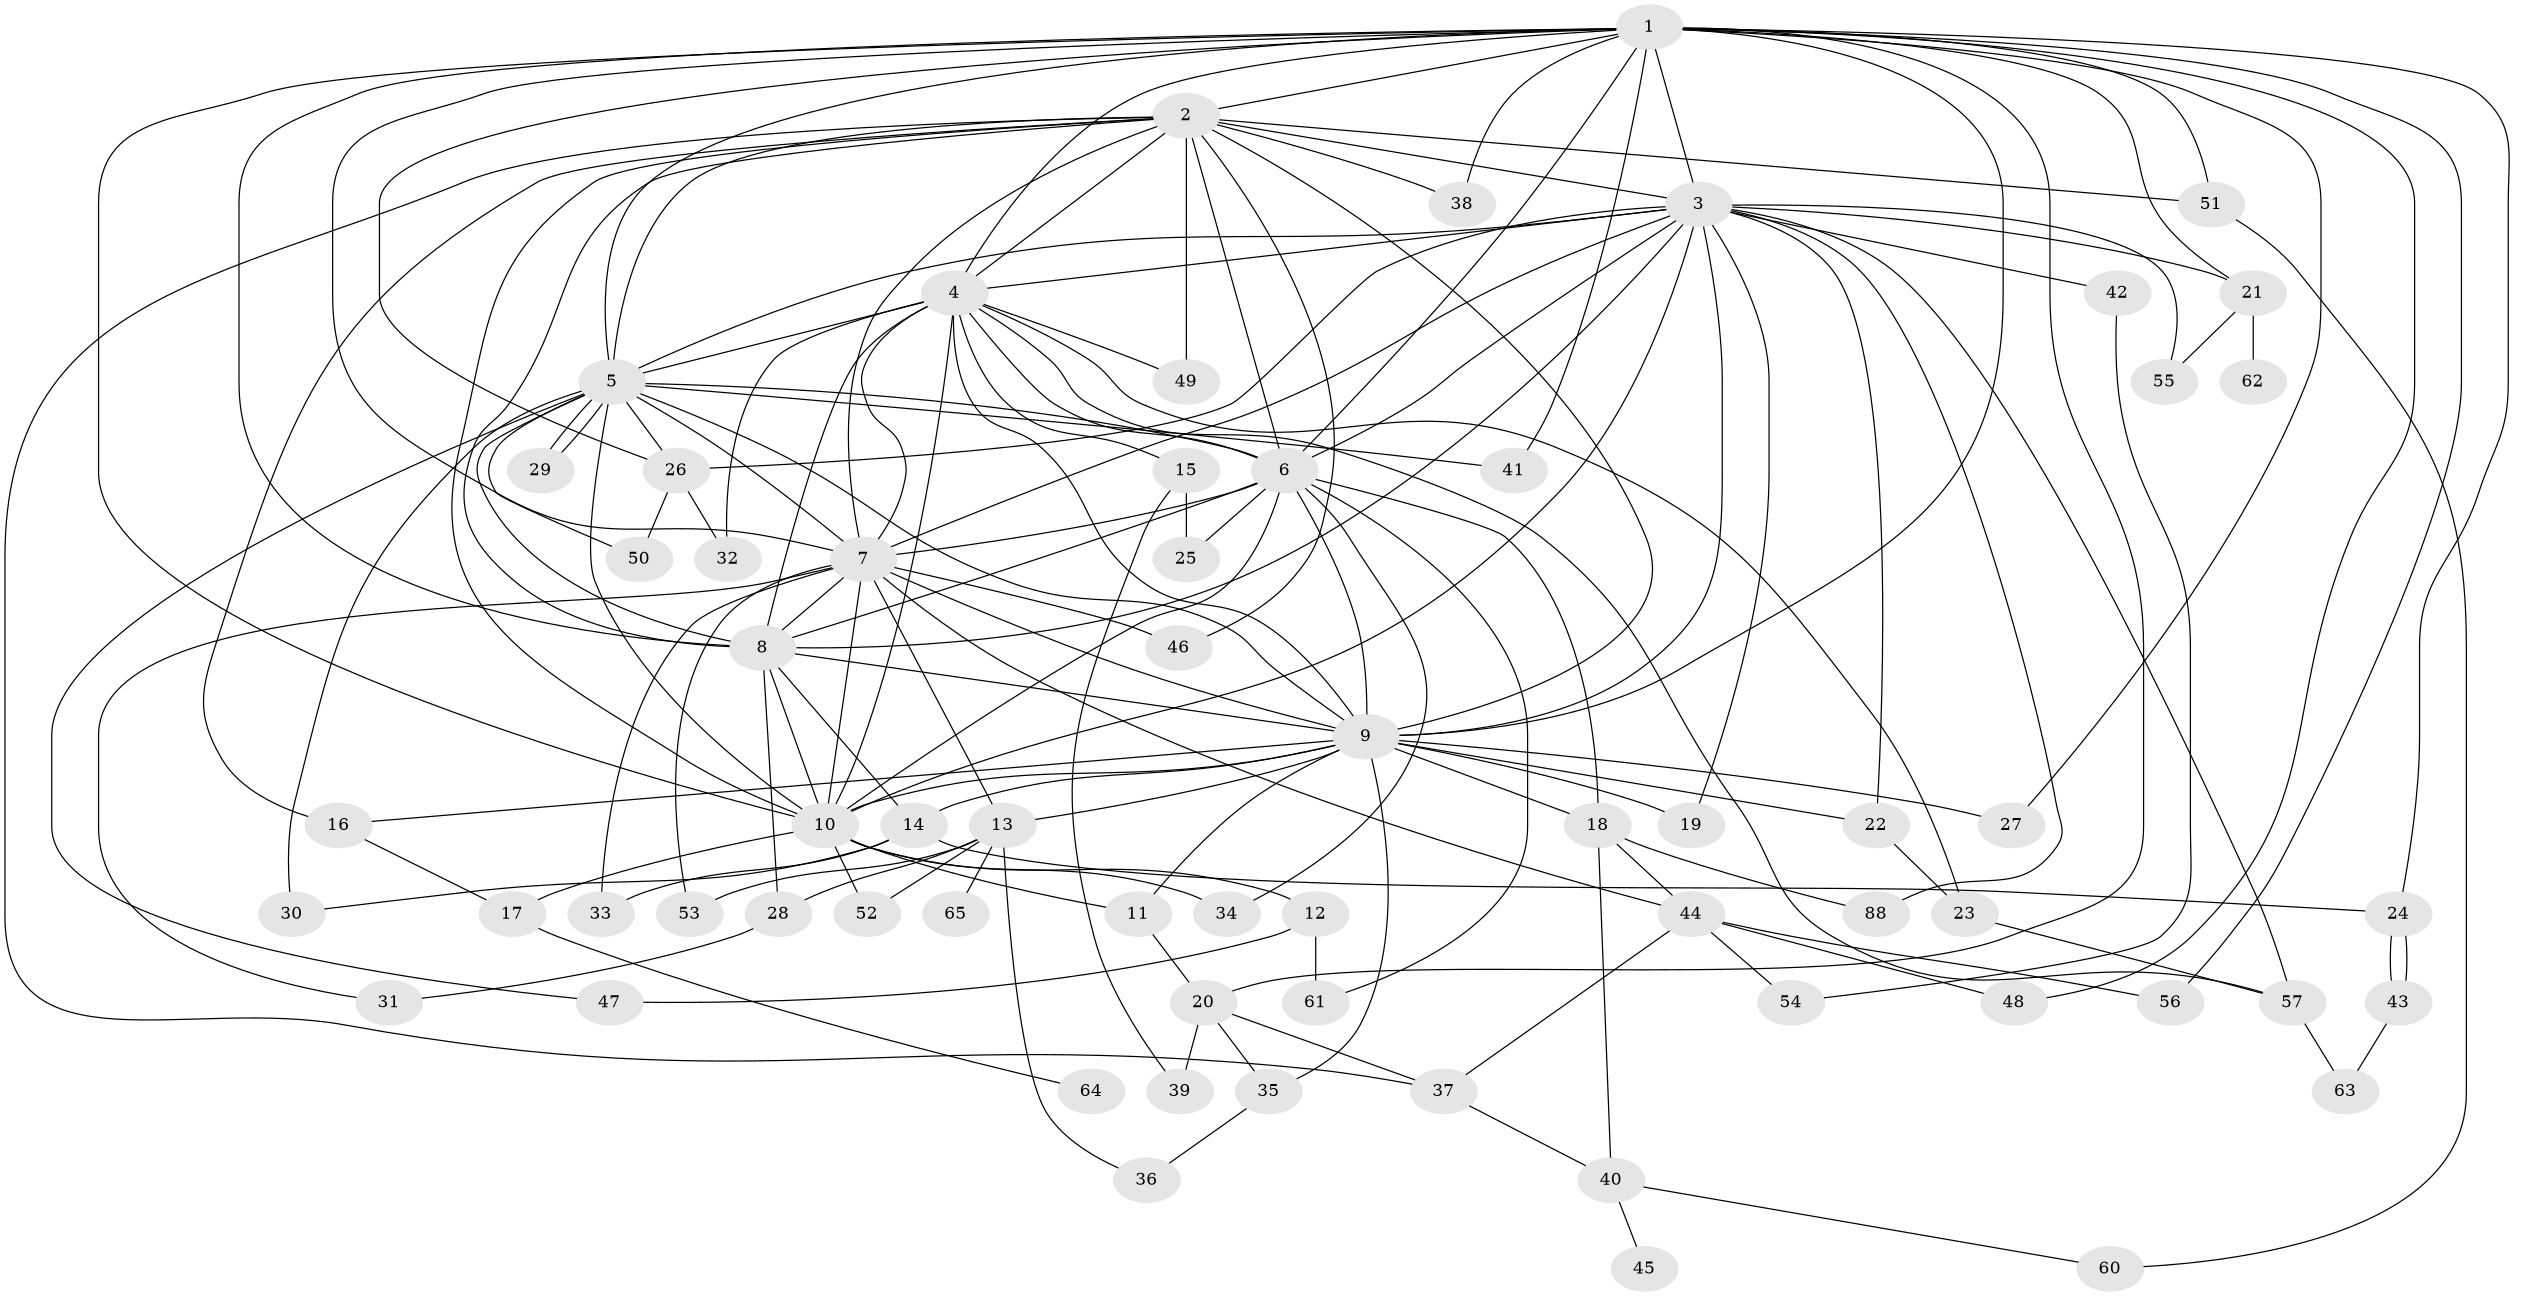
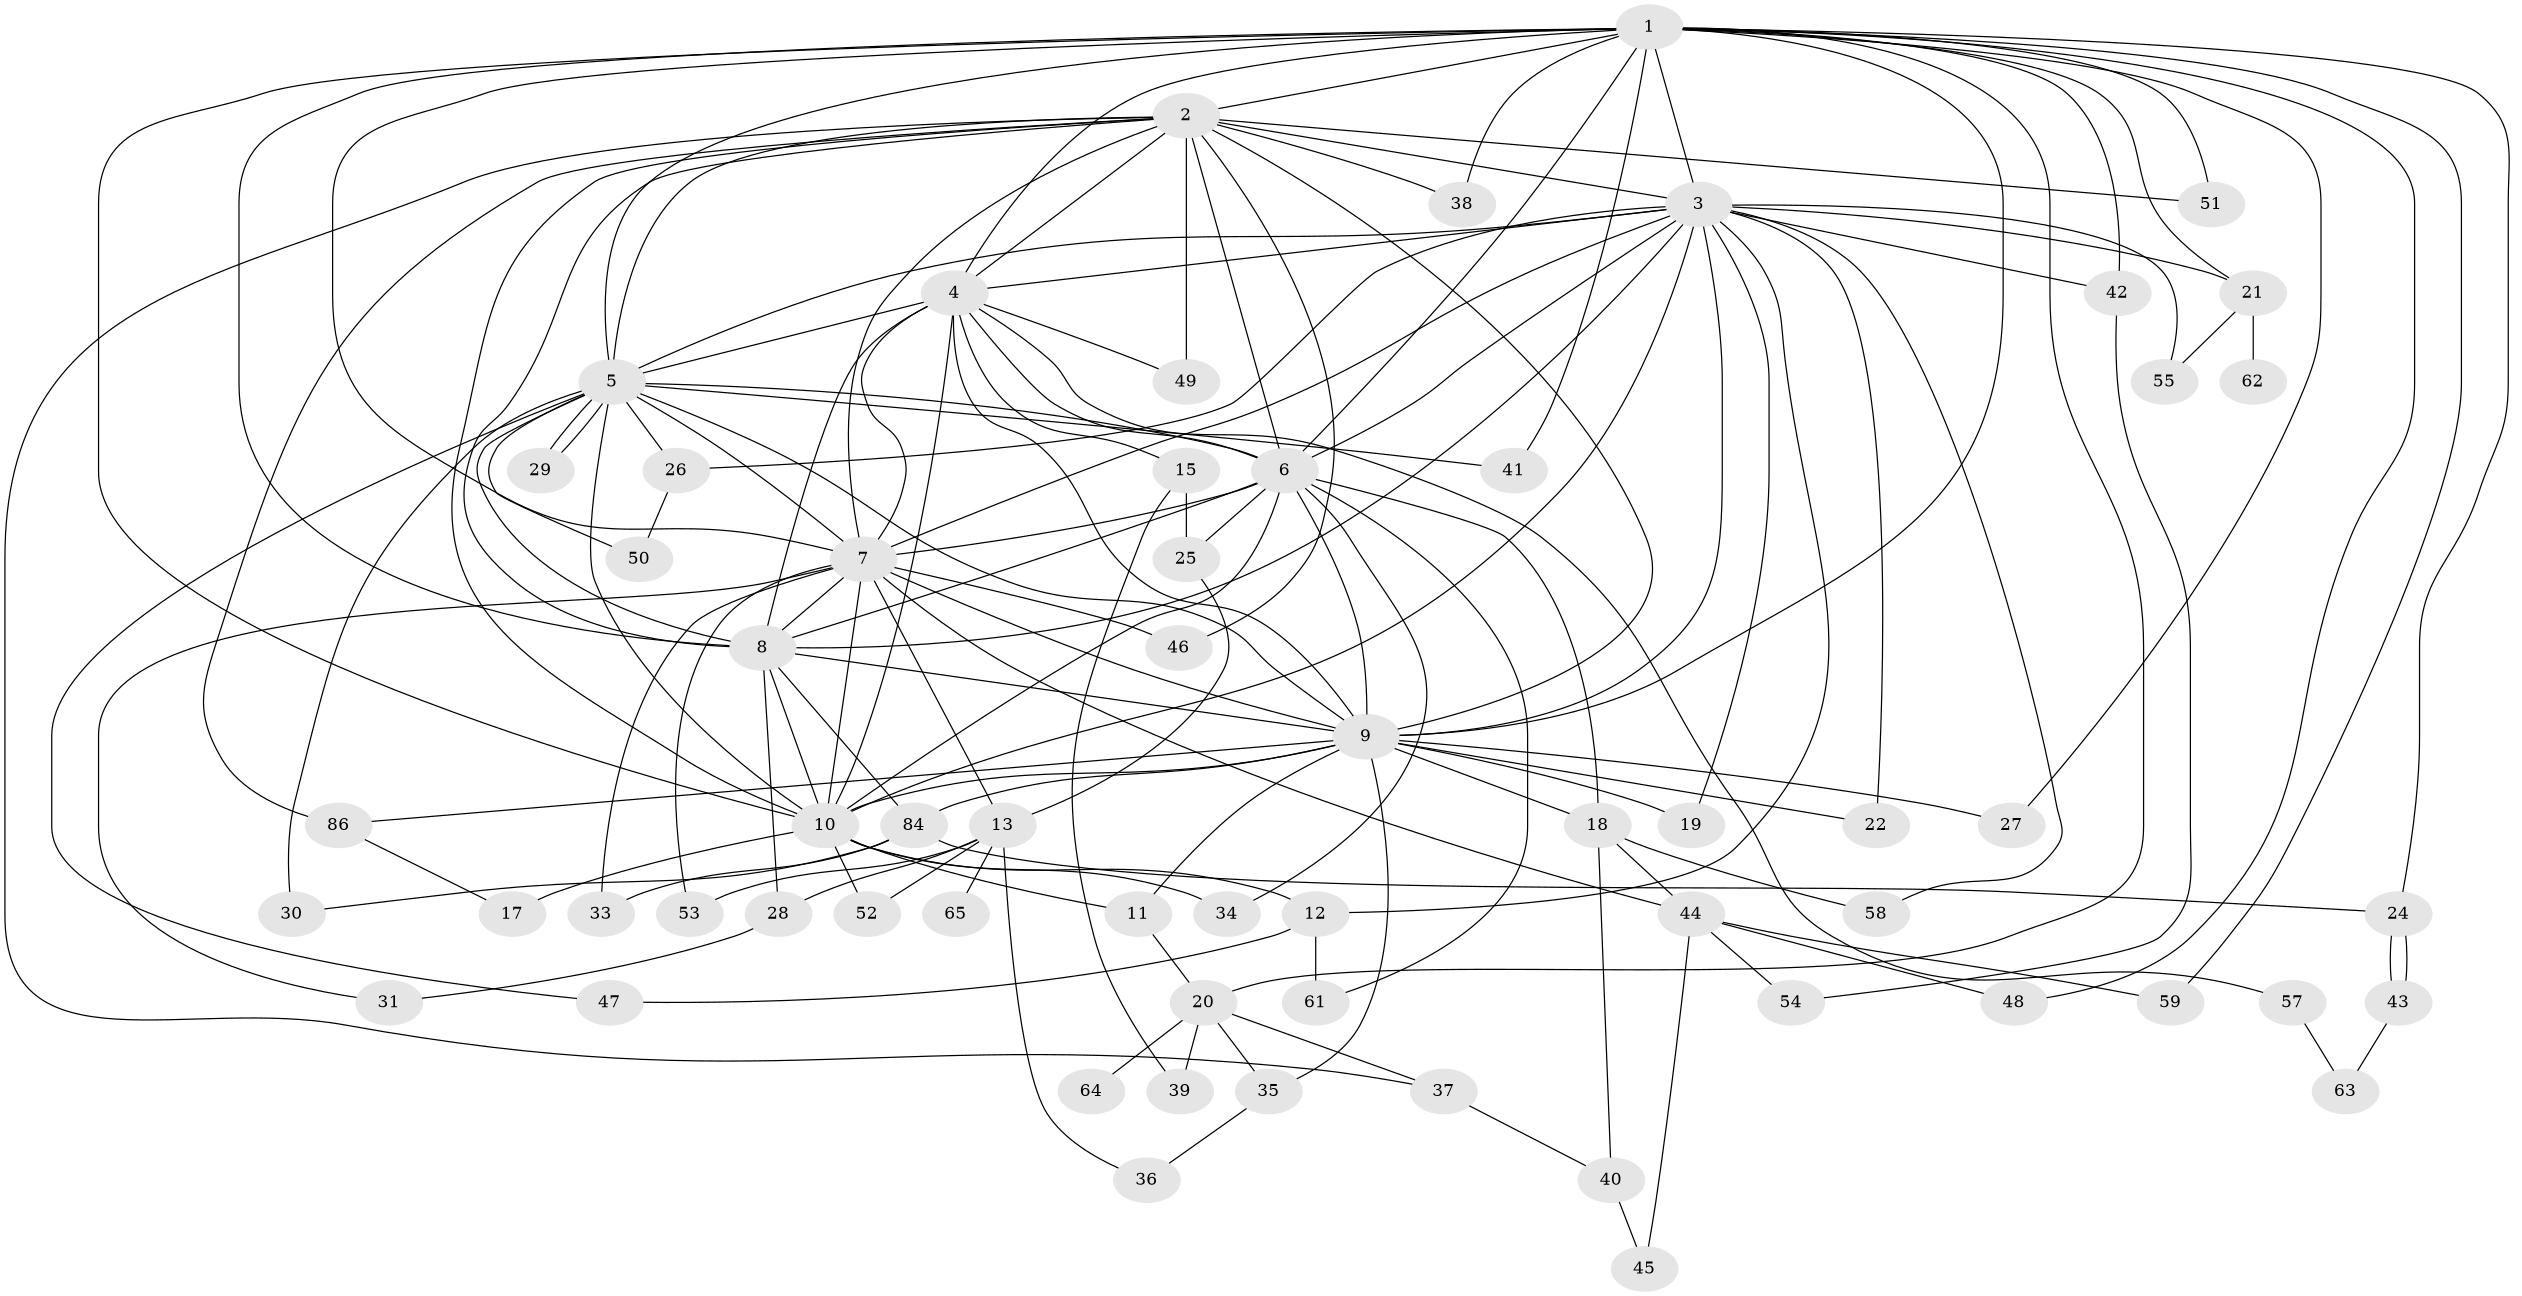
edge "1" -- "26": now "1" -- "42"
edge "3" -- "57": now "3" -- "12"
node "32": removed
edge "9" -- "13": now "25" -- "13"
node "16": label "16" -> "86"
node "14": label "14" -> "84"
node "88": label "88" -> "58"
node "23": removed
edge "44" -- "37": now "44" -- "45"
node "56": label "56" -> "59"
edge "17" -- "64": now "20" -- "64"
node "60": removed
